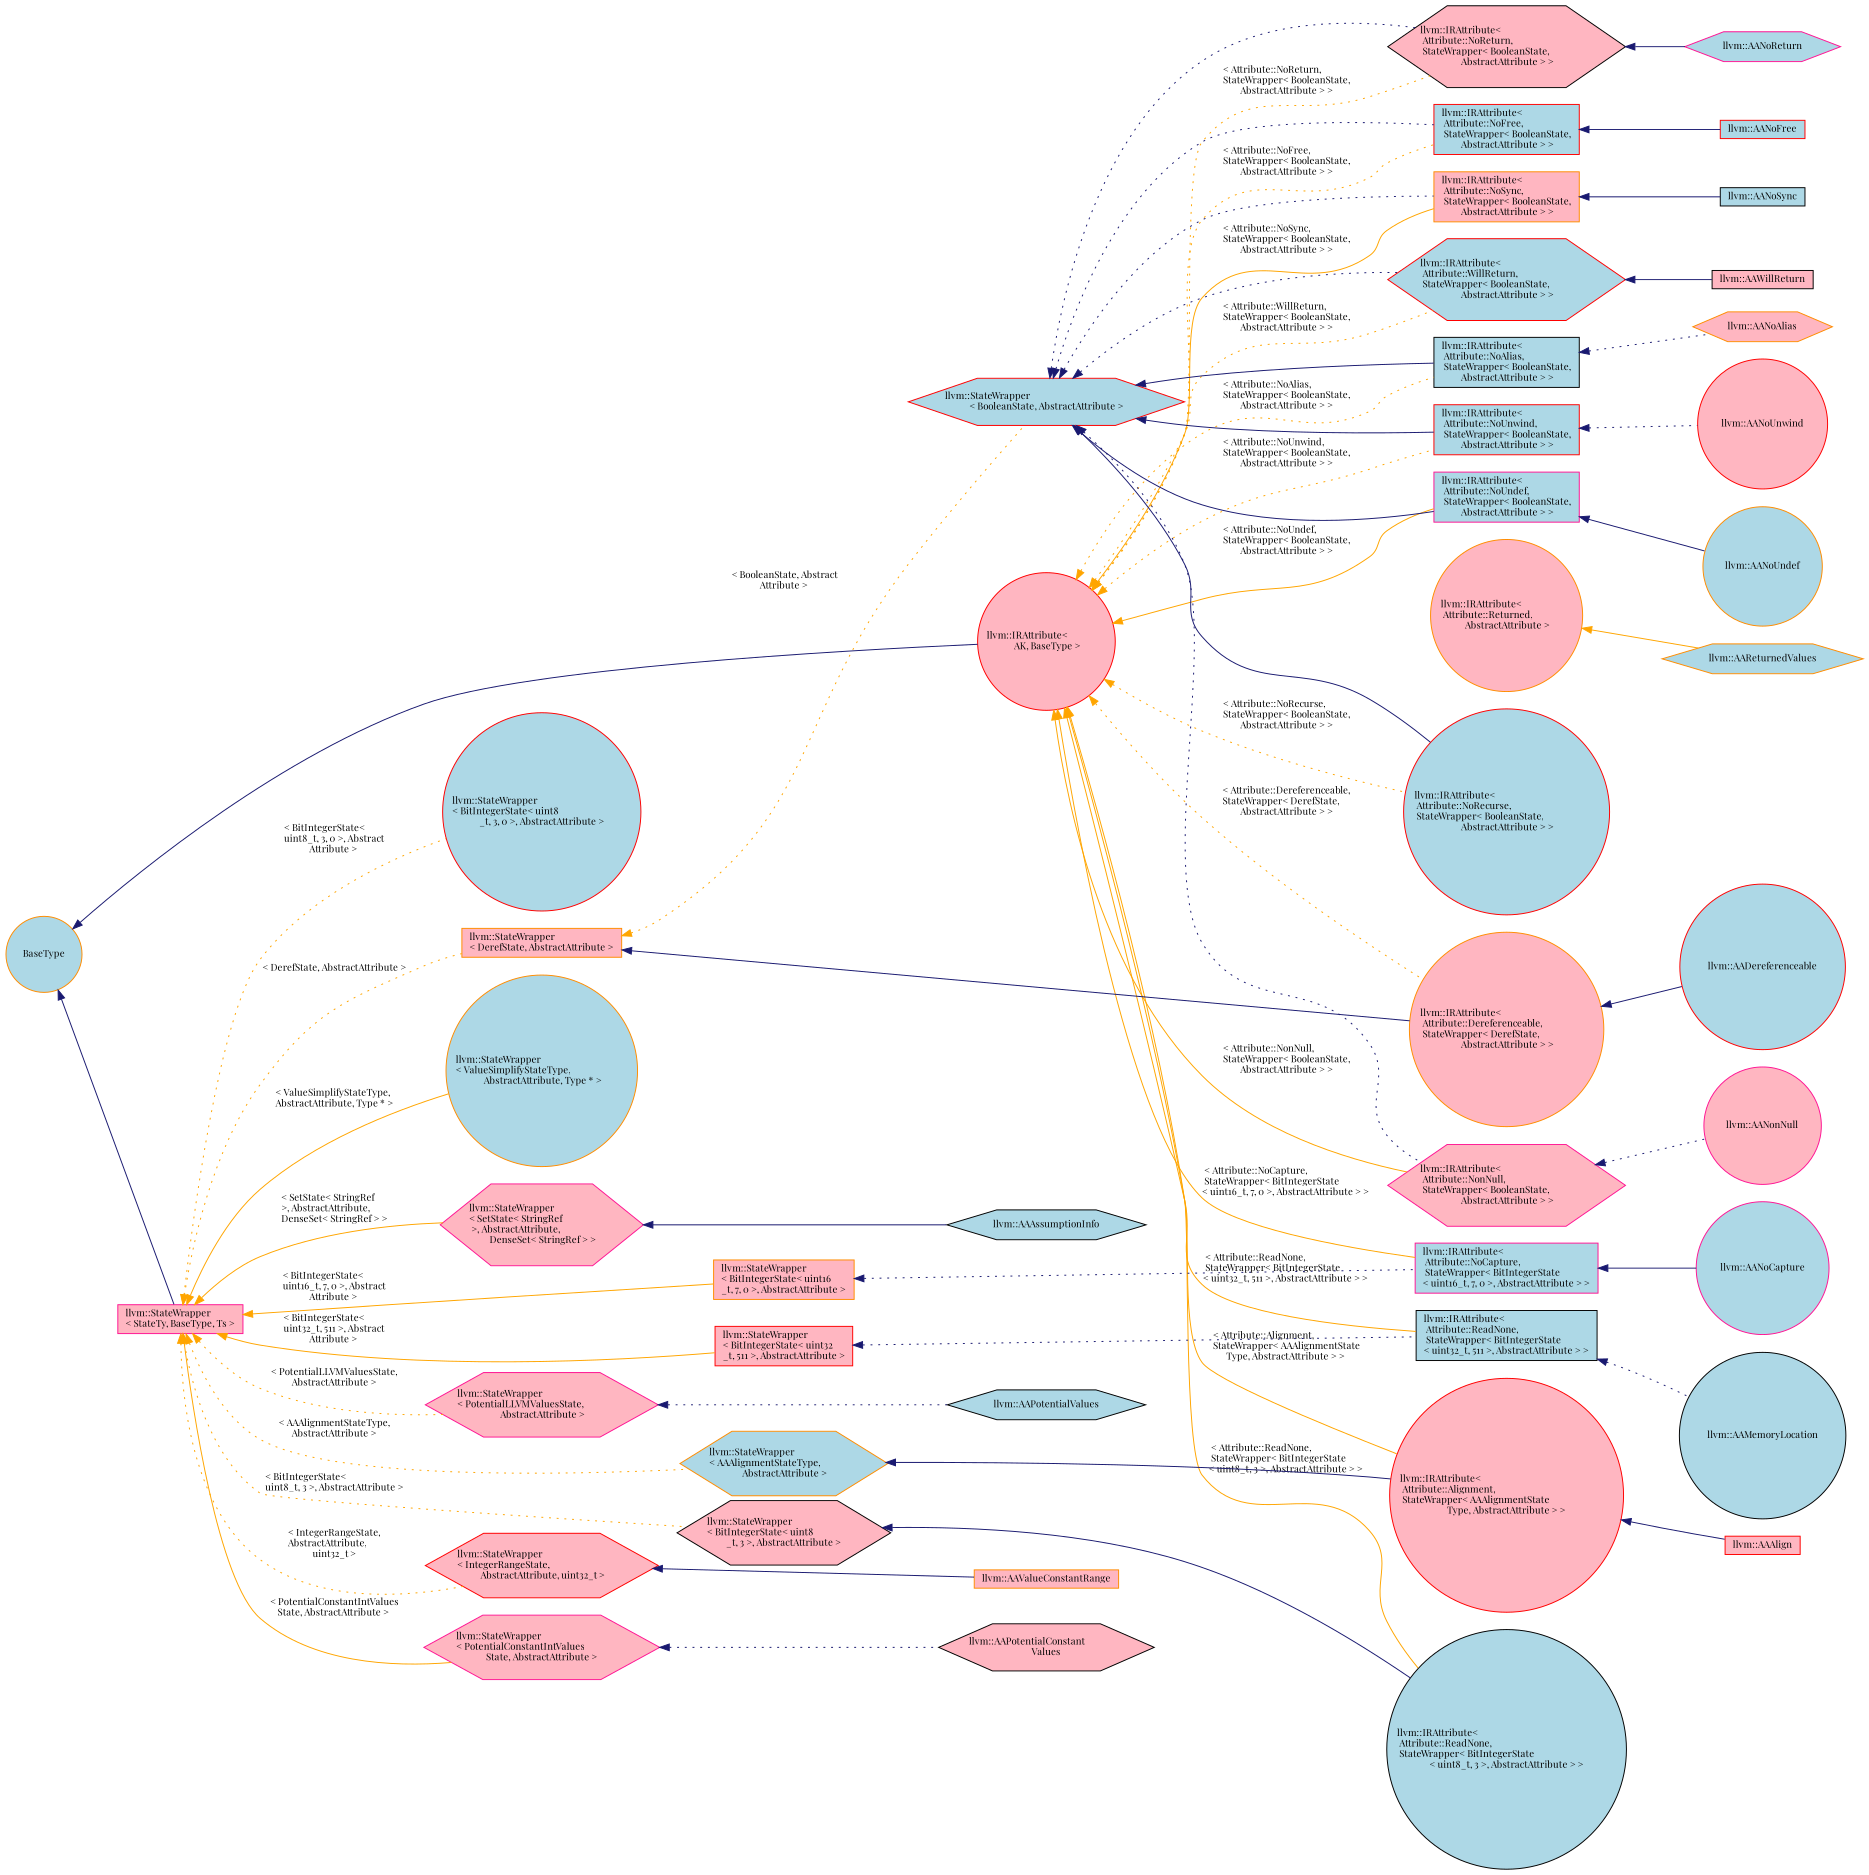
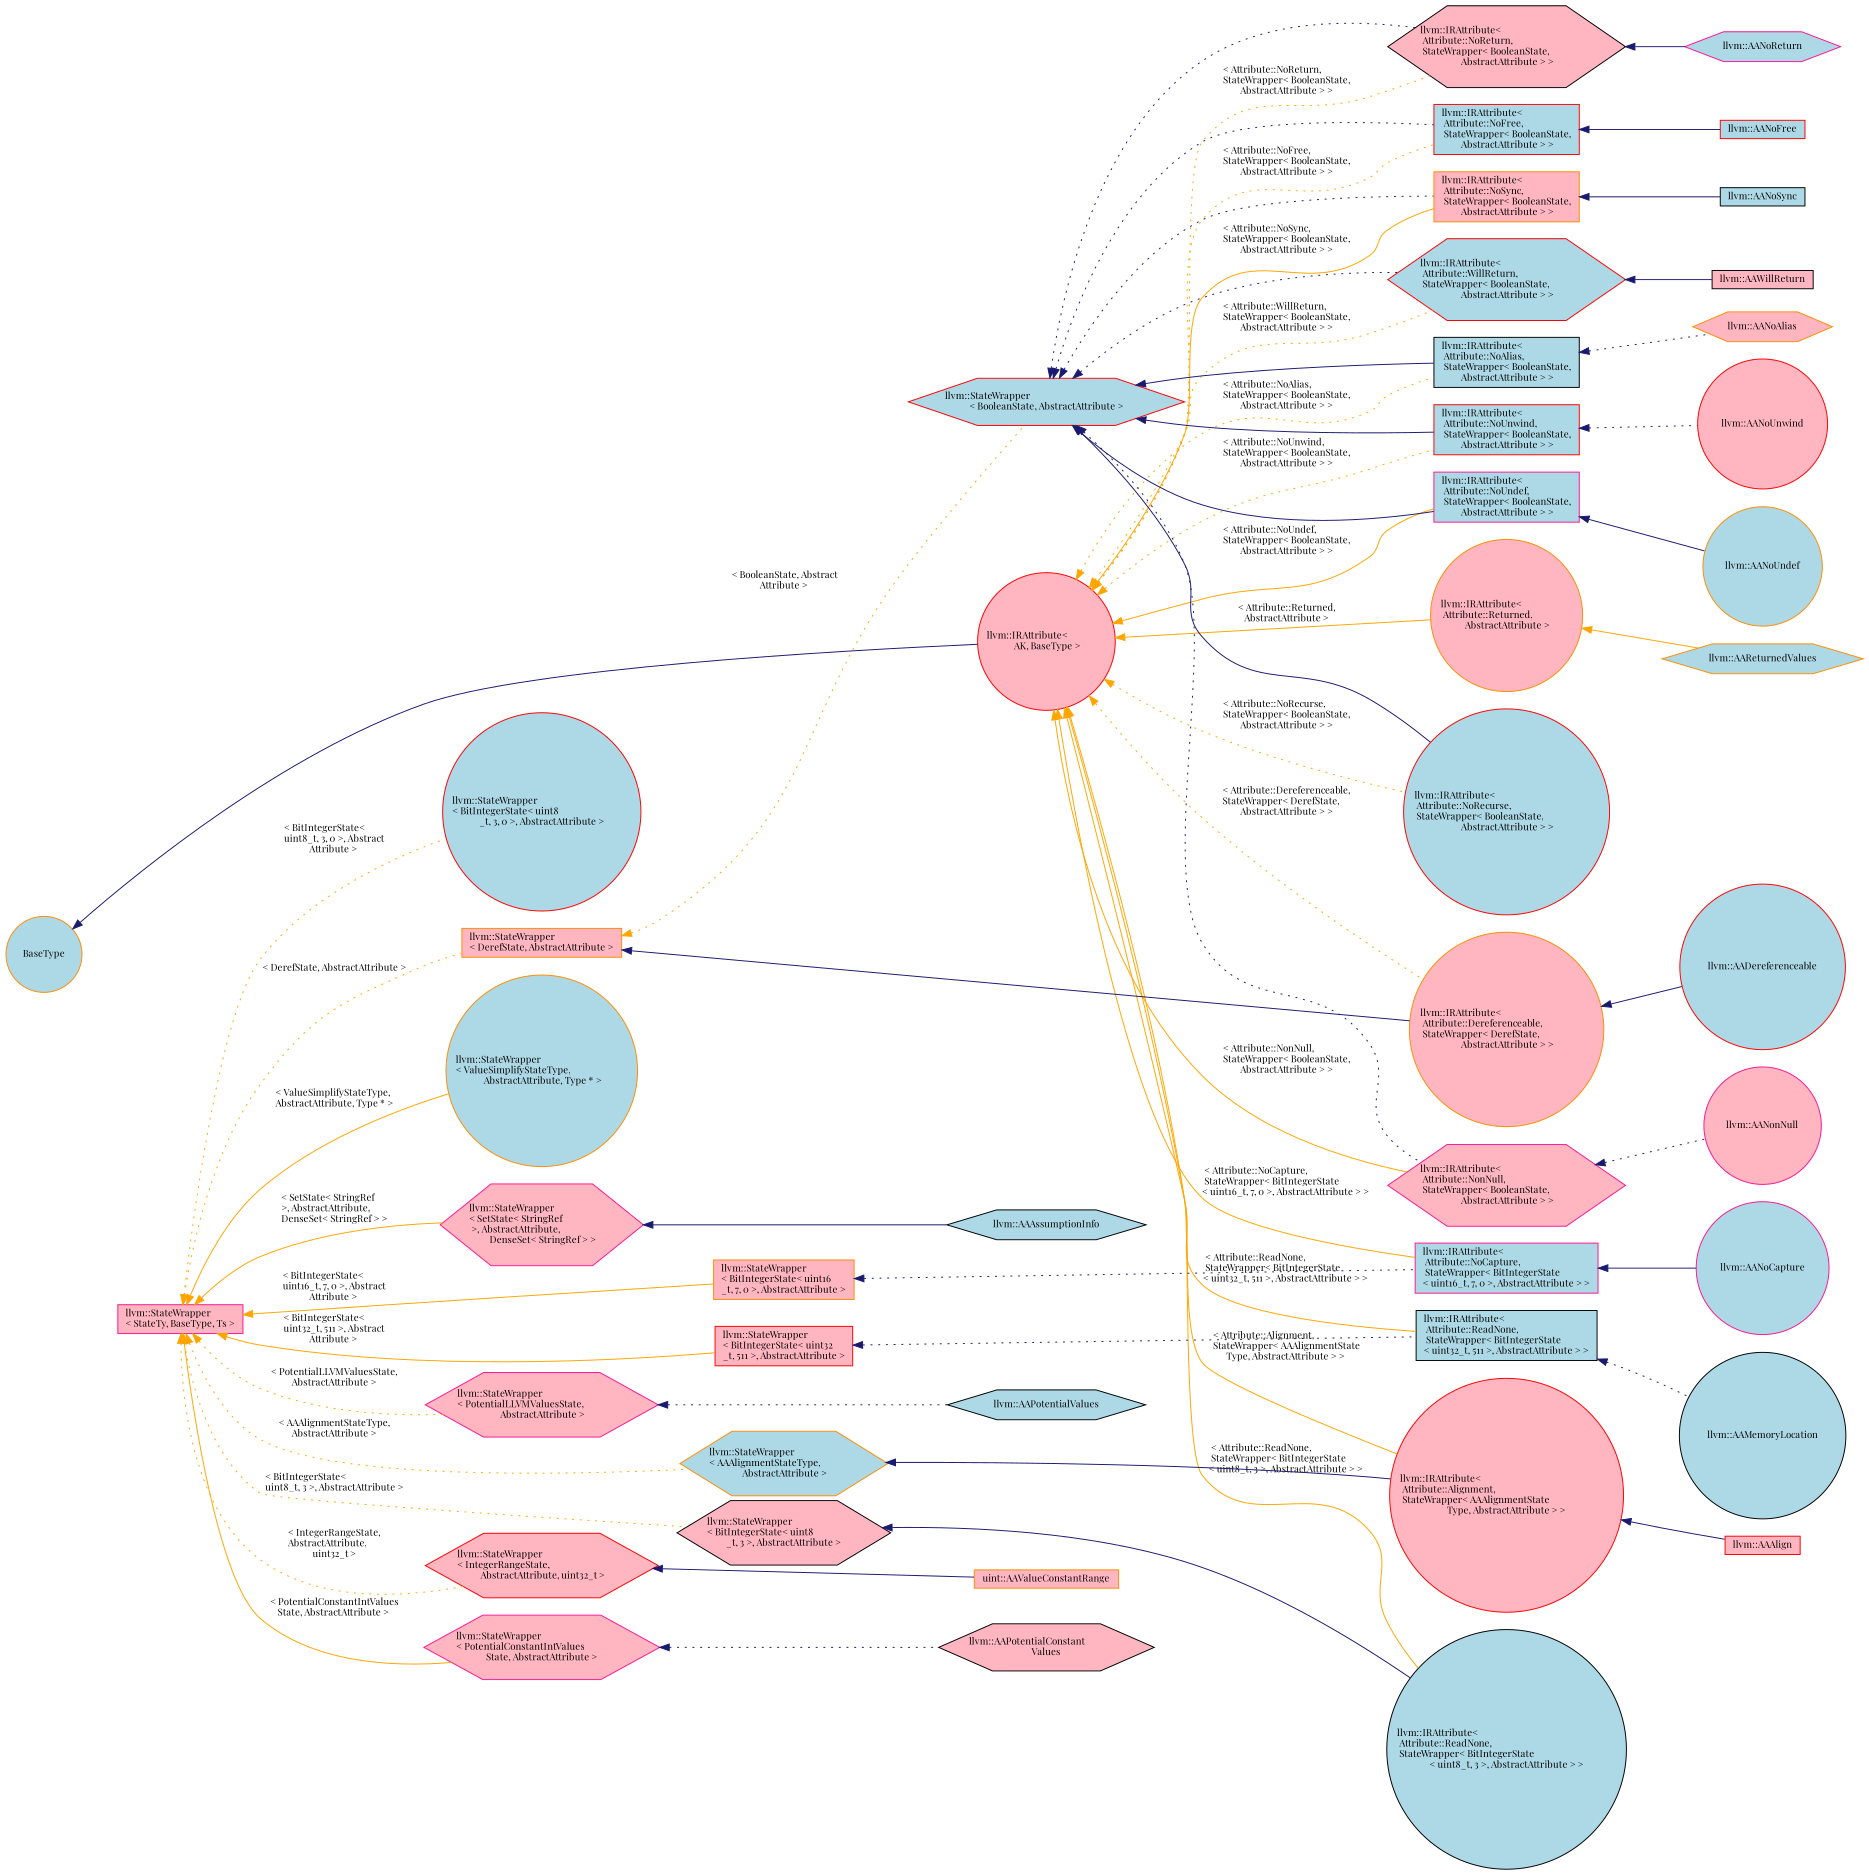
edge "llvm::IRAttribute< Attribute::Returned, AbstractAttribute >" -> "llvm::IRAttribute< AK, BaseType >": added, label "< Attribute::Returned, AbstractAttribute >"
edge "llvm::StateWrapper < StateTy, BaseType, Ts >" -> "BaseType": removed
node "llvm::AAValueConstantRange": label "llvm::AAValueConstantRange" -> "uint::AAValueConstantRange"
